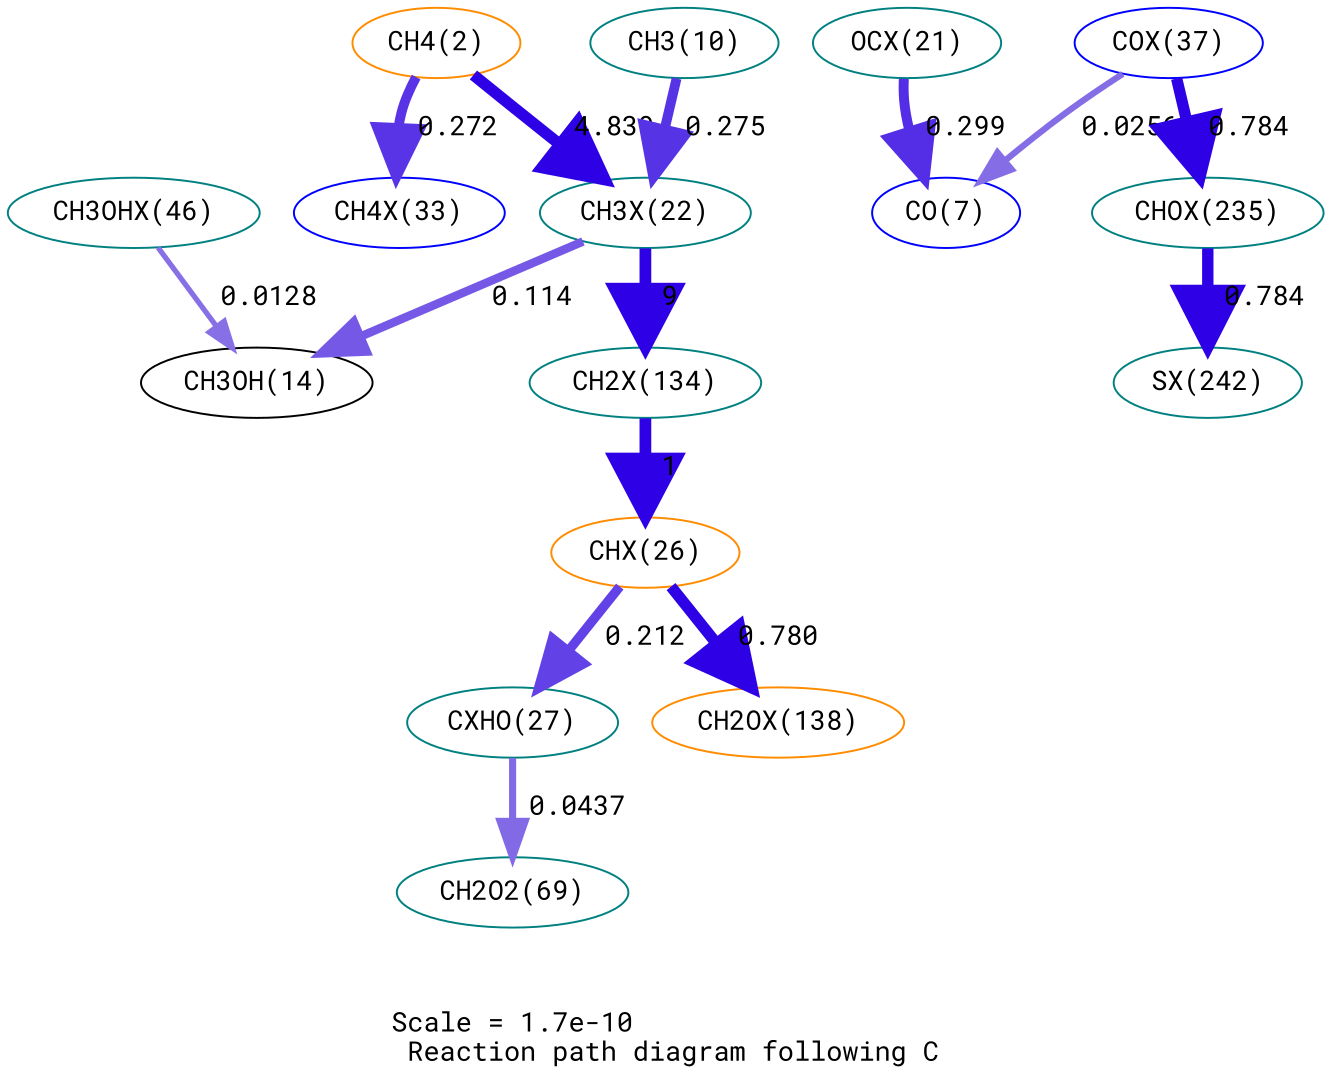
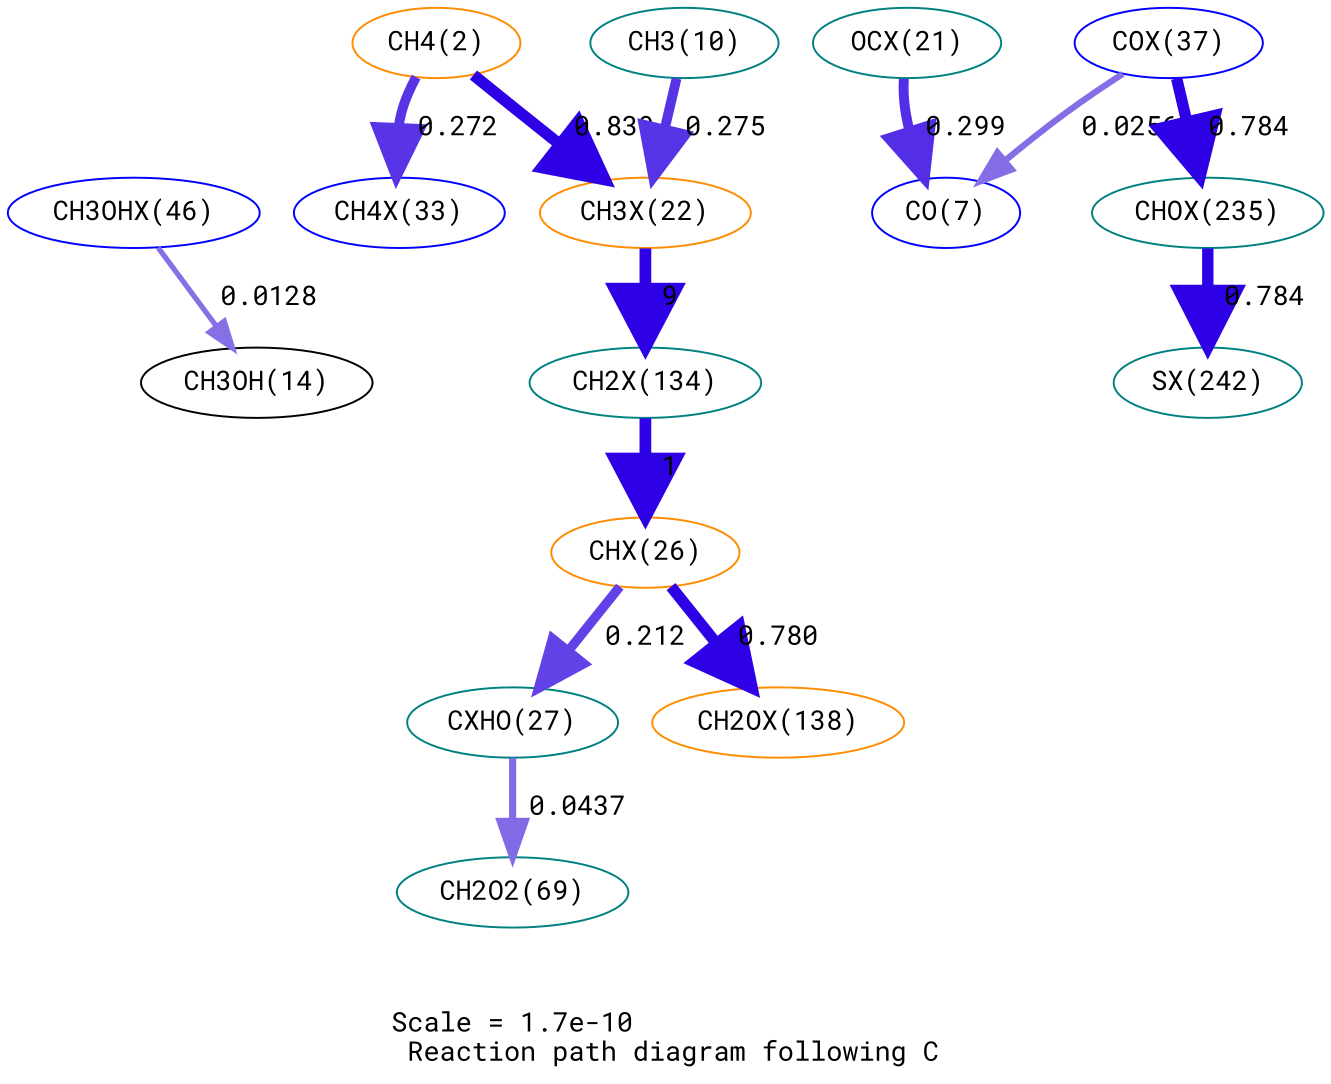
edge "CH4(2)" -> "CH3X(22)": label " 4.839" -> " 0.839"
node "CH3OHX(46)": color teal -> blue
node "CH3X(22)": color teal -> darkorange
edge "CH3X(22)" -> "CH3OH(14)": removed, label "0.114"
